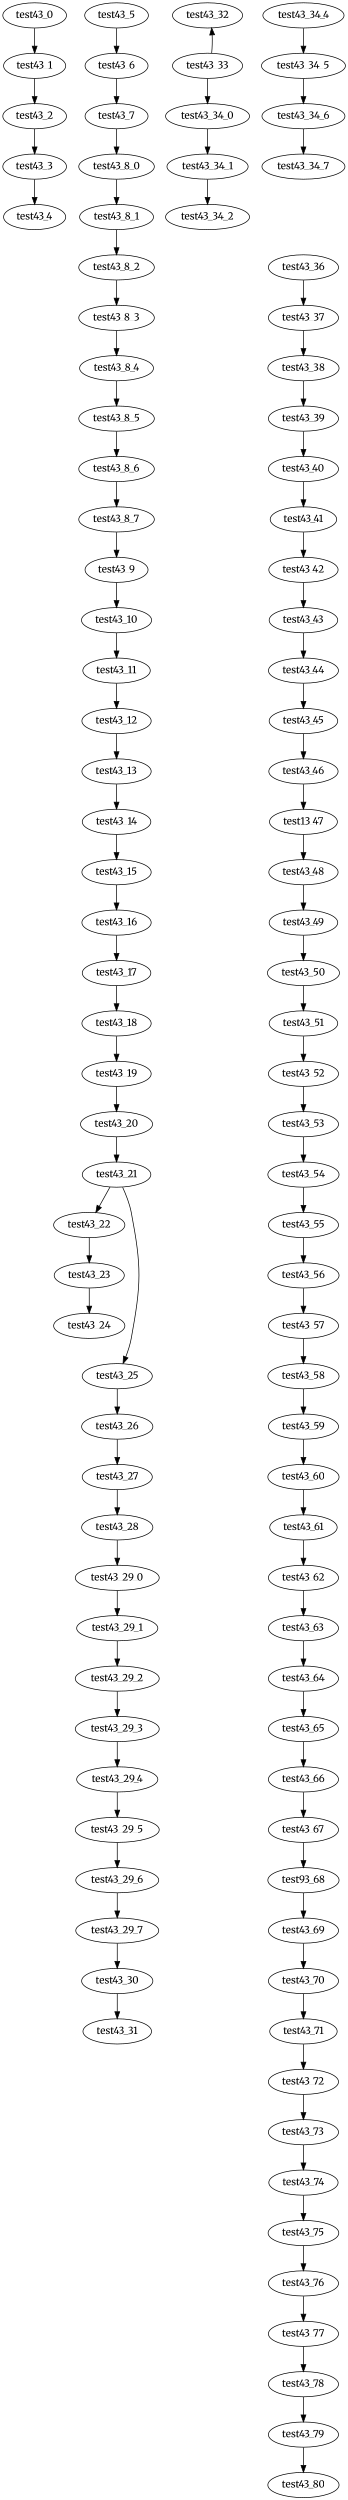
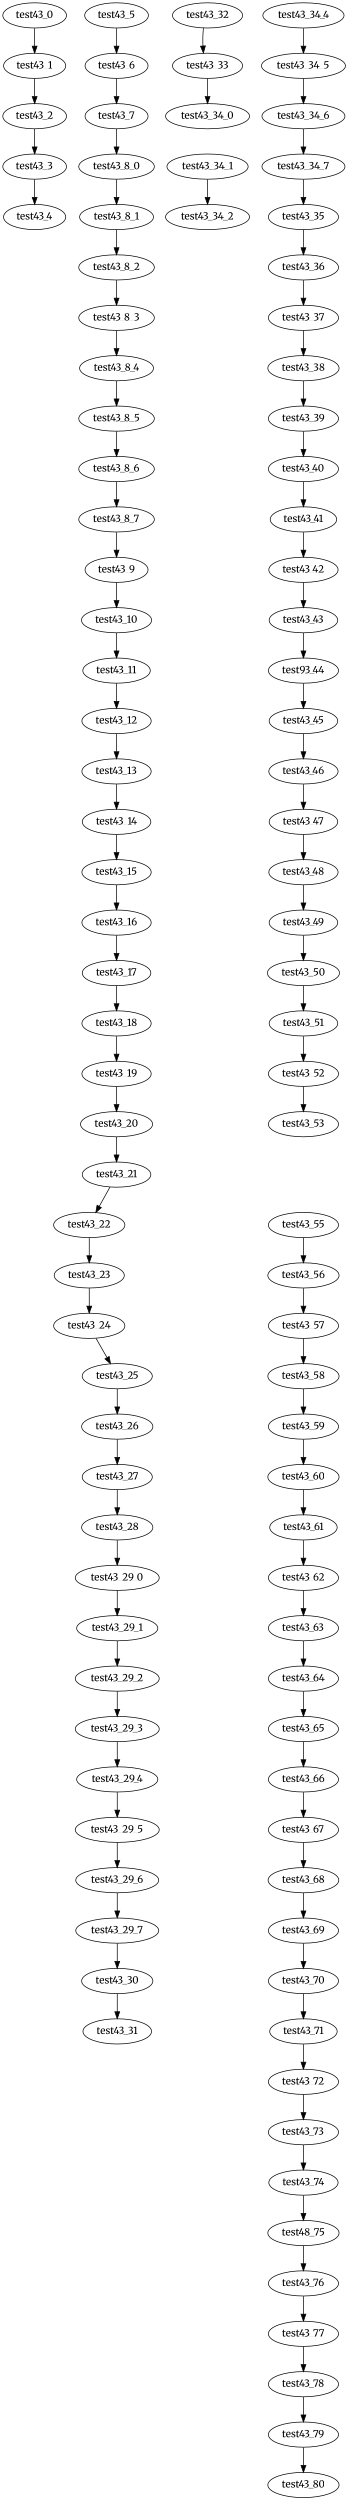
edge "test43_33" -> "test43_32": reversed
edge "test43_34_0" -> "test43_34_1": removed
node "test43_35": added
node "test43_44": label "test43_44" -> "test93_44"
node "test13_47": label "test13_47" -> "test43_47"
node "test43_54": removed
edge "test43_21" -> "test43_25": now "test43_24" -> "test43_25"
node "test93_68": label "test93_68" -> "test43_68"
node "test43_75": label "test43_75" -> "test48_75"
